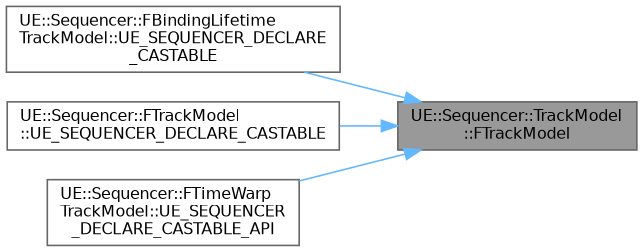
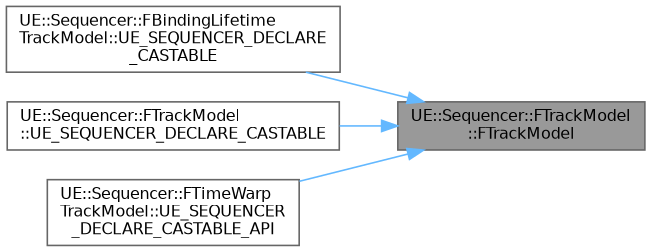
node "UE::Sequencer::TrackModel ::FTrackModel": label "UE::Sequencer::TrackModel ::FTrackModel" -> "UE::Sequencer::FTrackModel ::FTrackModel"
